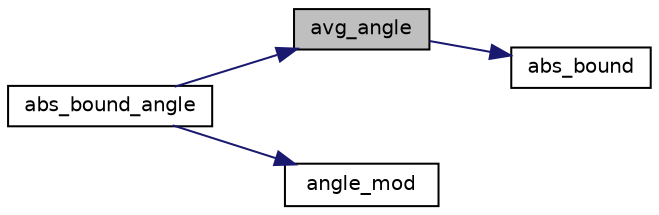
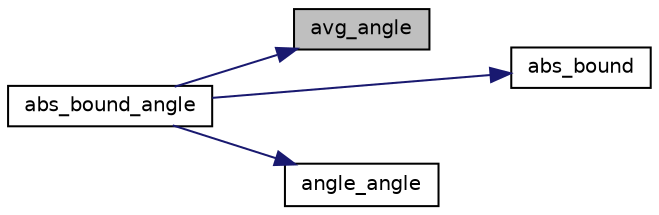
edge "avg_angle" -> "abs_bound": now "abs_bound_angle" -> "abs_bound"
node "angle_mod": label "angle_mod" -> "angle_angle"
